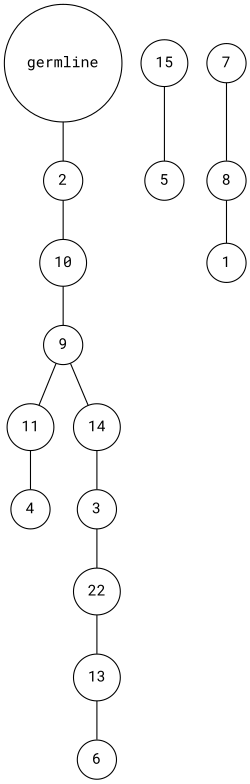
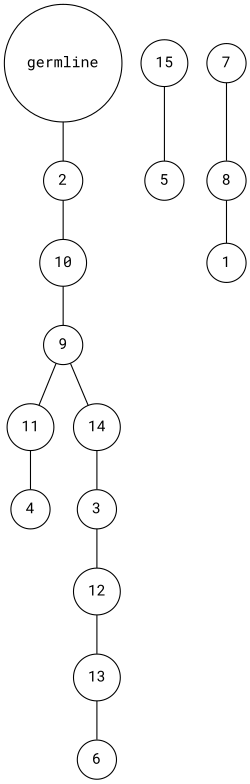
node "22": label "22" -> "12"
